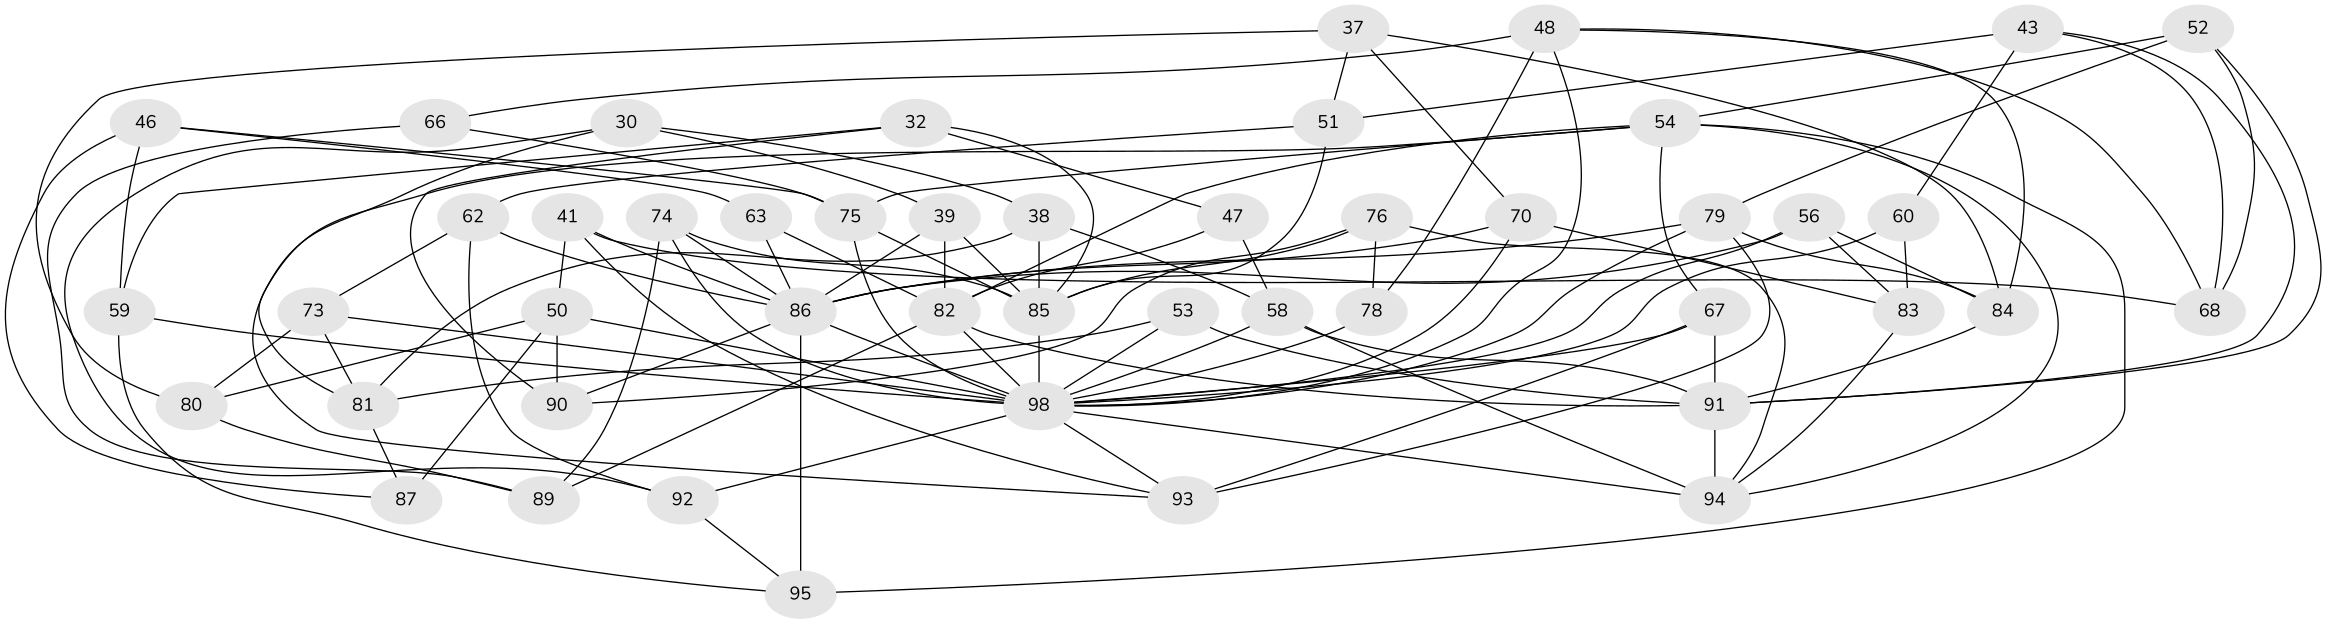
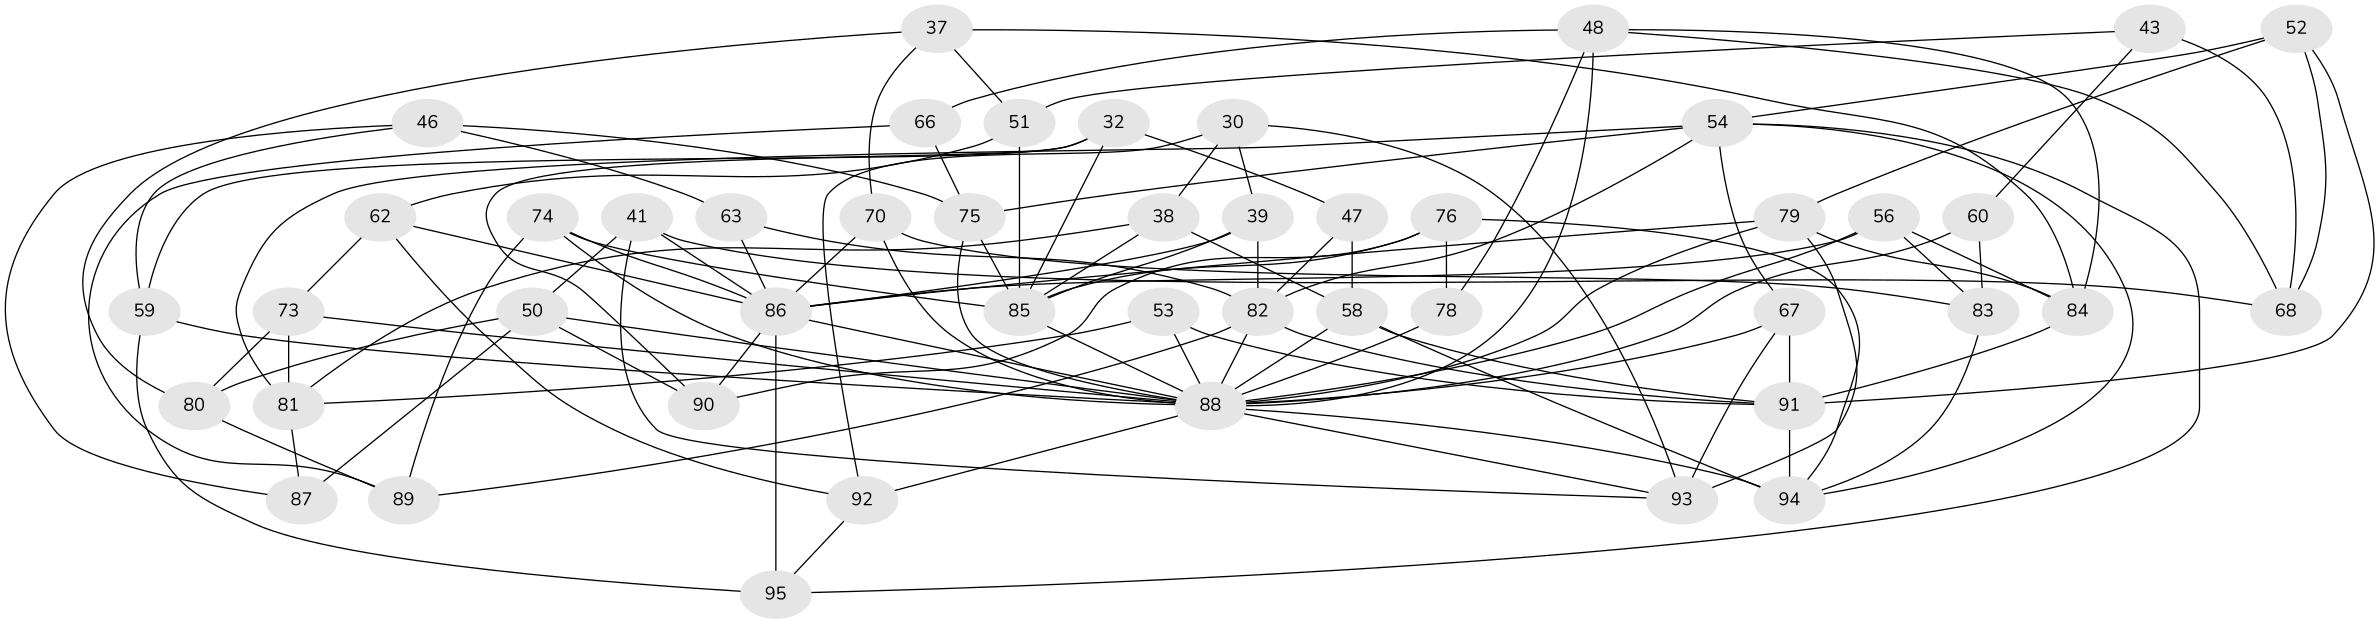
edge "43" -- "91": removed
node "98": label "98" -> "88"
